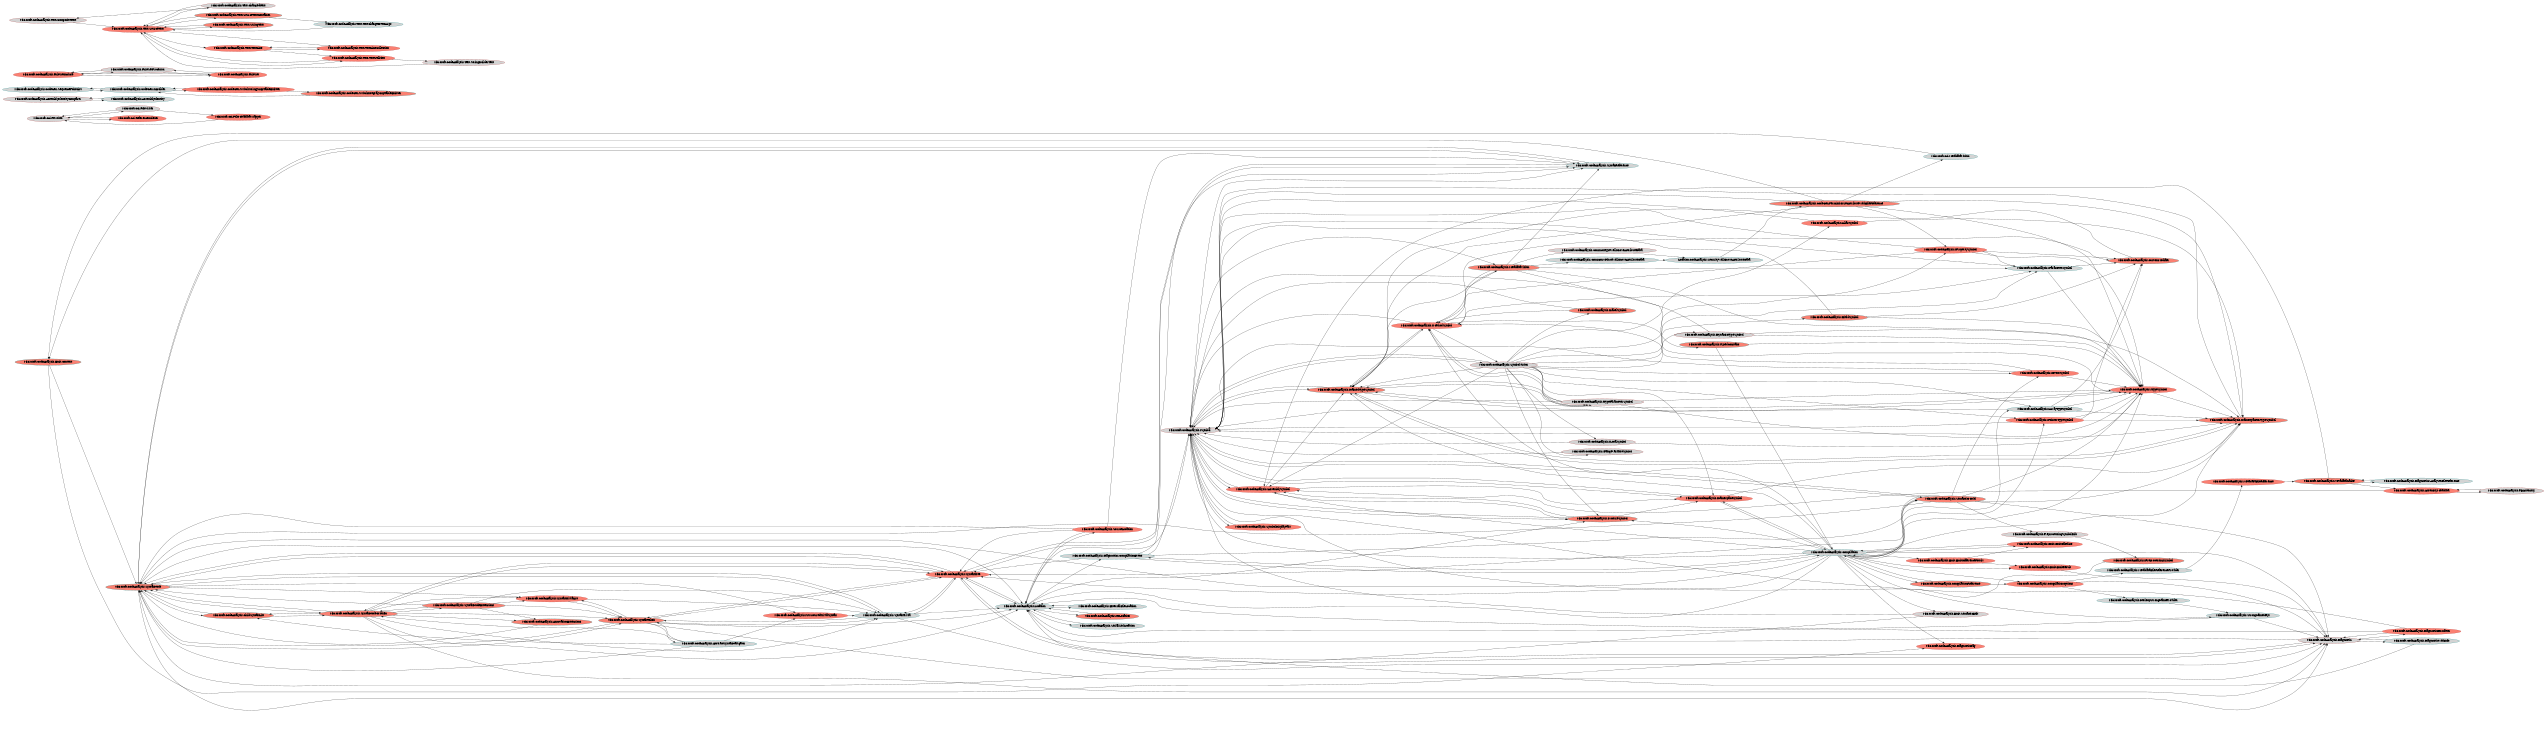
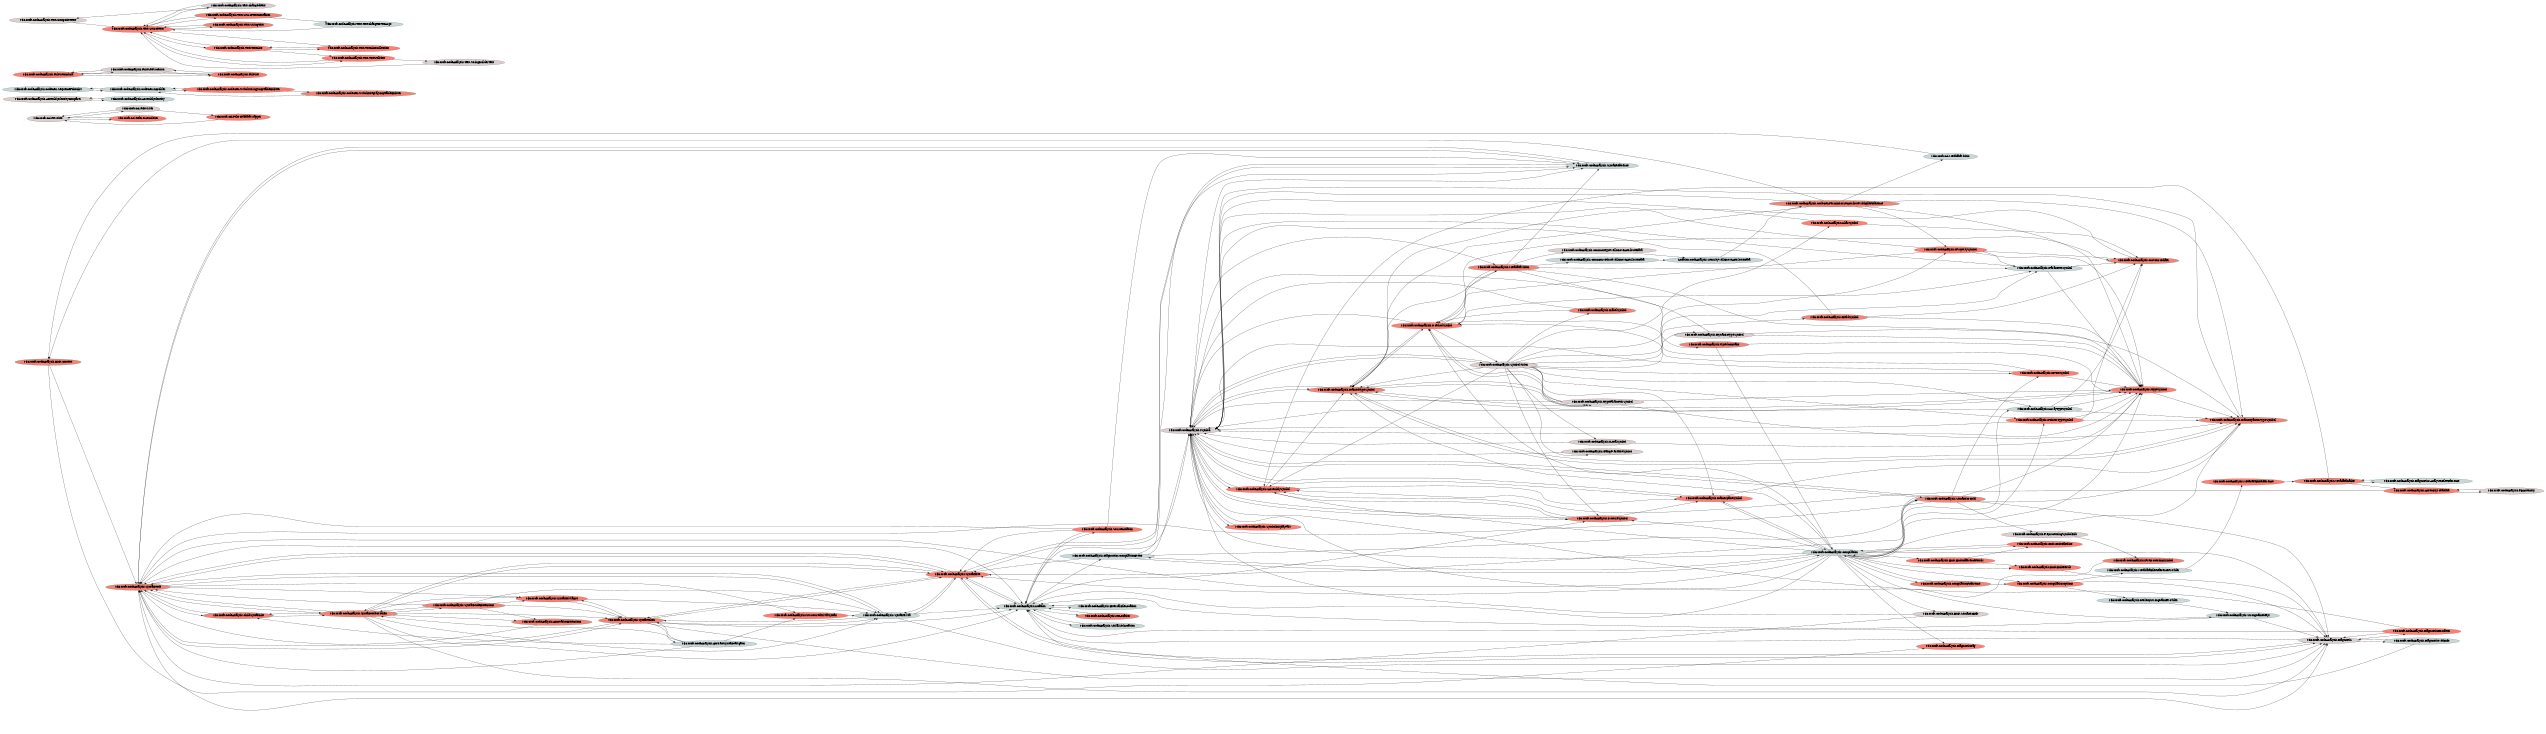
edge "Microsoft.CodeAnalysis.Text.TextLine" -> "Microsoft.CodeAnalysis.Text.SourceText": added
edge "Microsoft.CodeAnalysis.IAliasSymbol" -> "Microsoft.CodeAnalysis.INamespaceOrTypeSymbol": now "Microsoft.CodeAnalysis.IAliasSymbol" -> "Microsoft.CodeAnalysis.CustomModifier"
